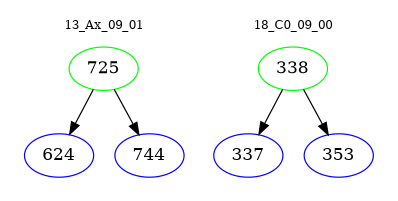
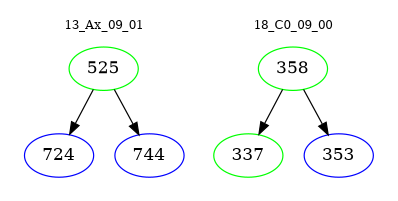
node "725": label "725" -> "525"
node "338": label "338" -> "358"
node "624": label "624" -> "724"
node "337": color blue -> green
